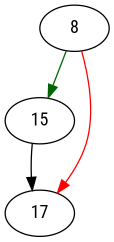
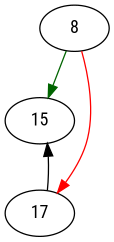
edge "15" -> "17": reversed
